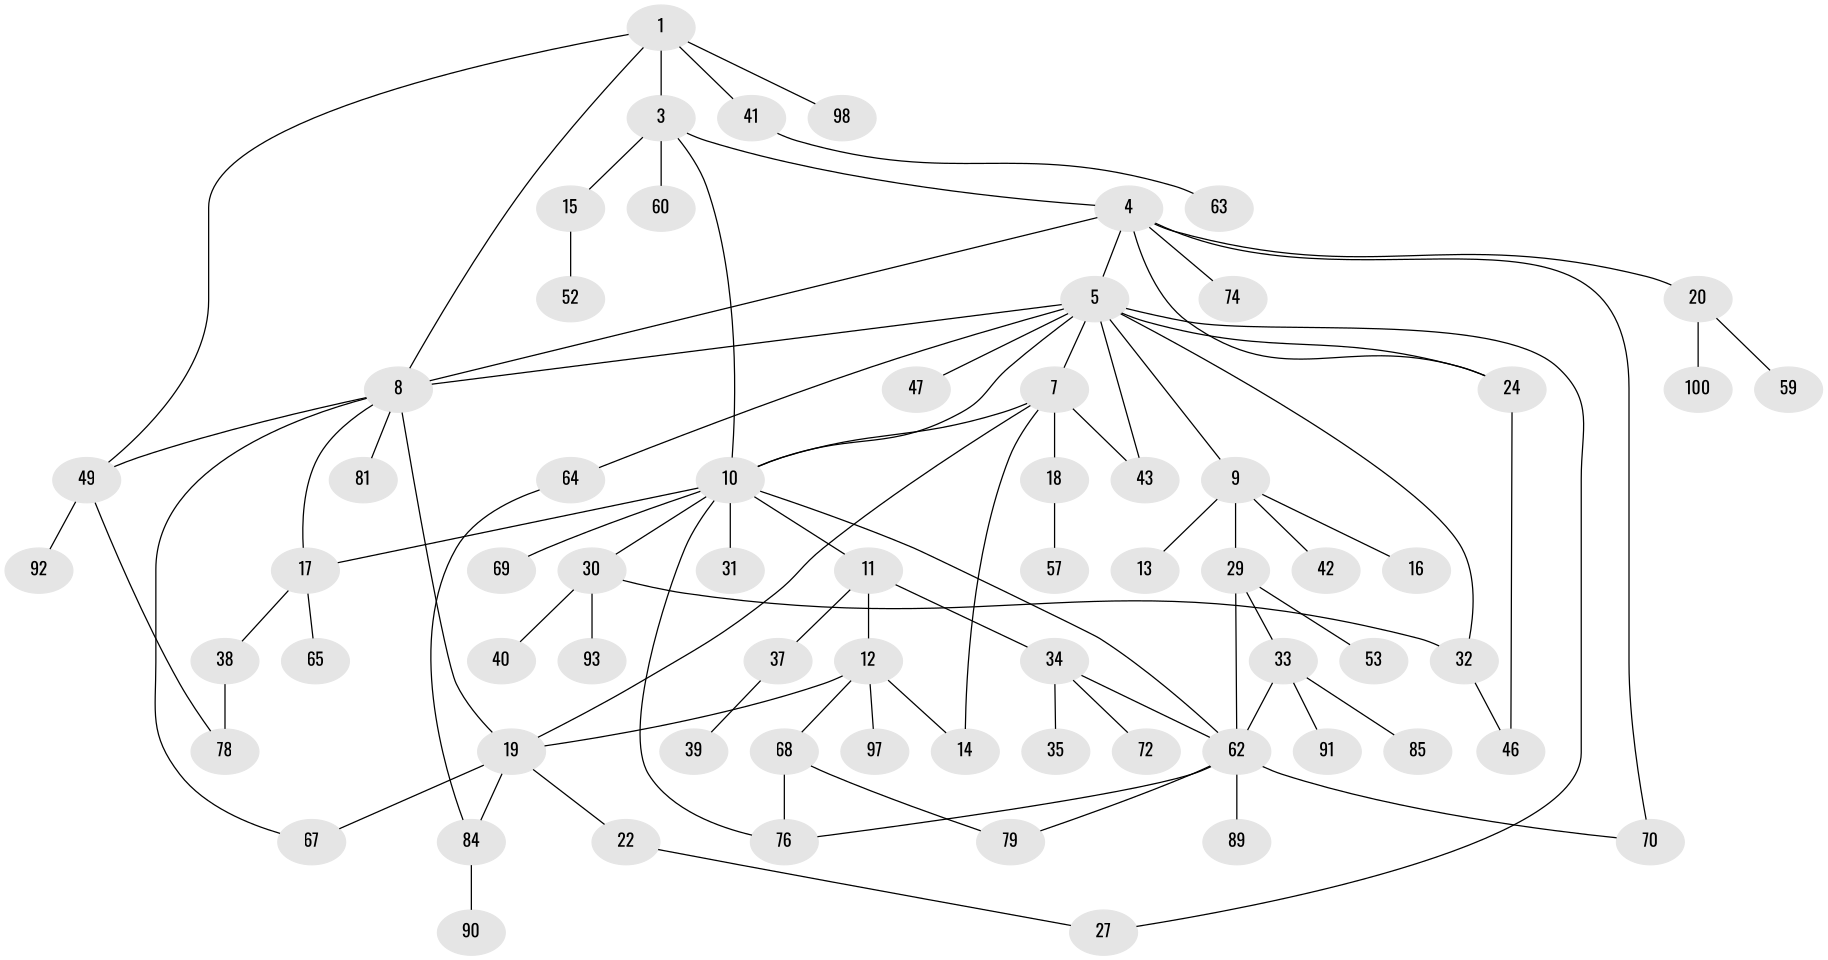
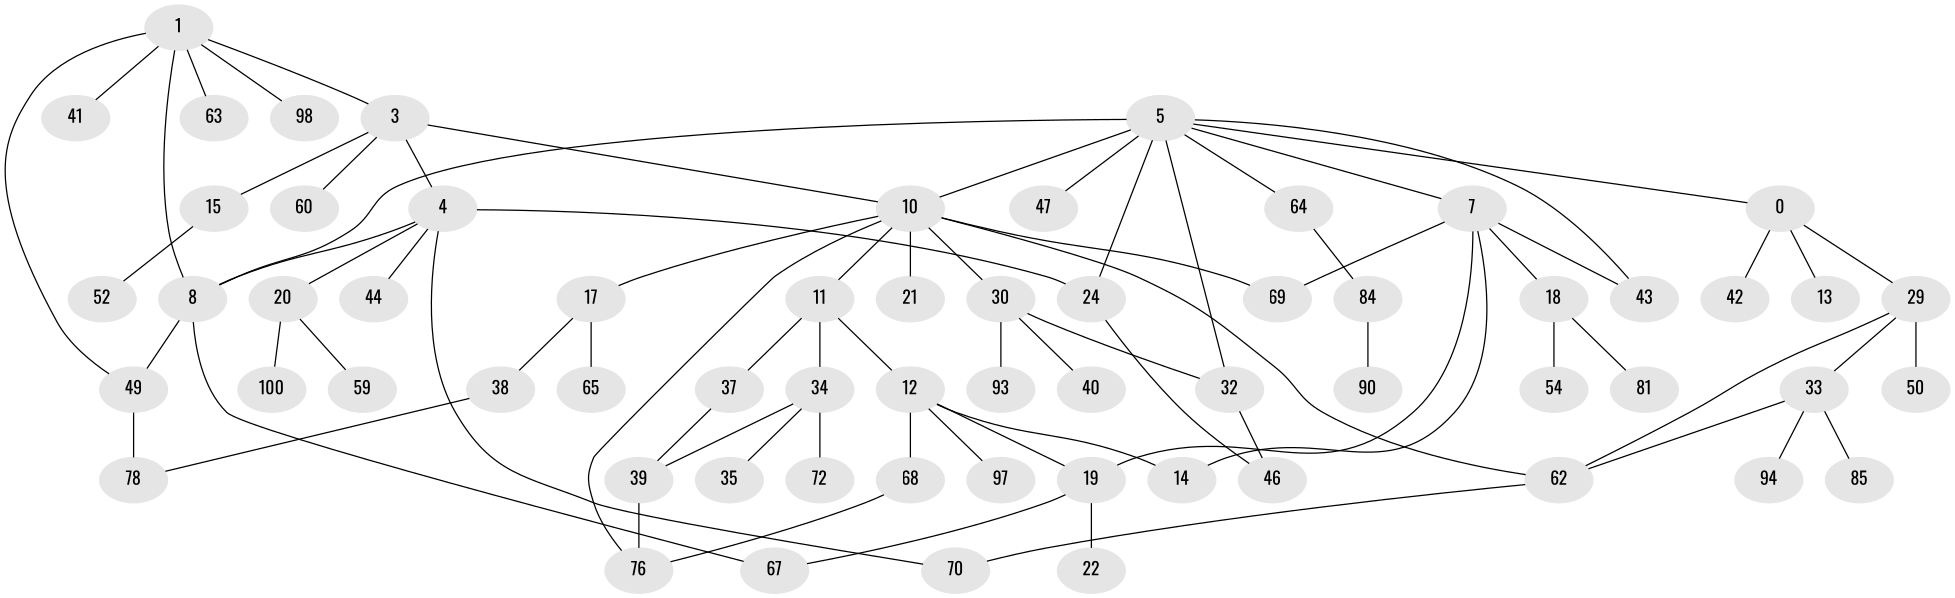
edge "41" -- "63": now "1" -- "63"
edge "4" -- "5": removed
node "74": label "74" -> "44"
edge "7" -- "10": now "7" -- "69"
edge "8" -- "81": now "18" -- "81"
edge "8" -- "17": removed
node "9": label "9" -> "0"
node "92": removed
node "31": label "31" -> "21"
node "57": label "57" -> "54"
node "16": removed
edge "8" -- "19": removed
node "53": label "53" -> "50"
edge "34" -- "62": now "34" -- "39"
node "91": label "91" -> "94"
edge "19" -- "84": removed
edge "62" -- "76": now "39" -- "76"
node "79": removed
node "89": removed
node "27": removed
